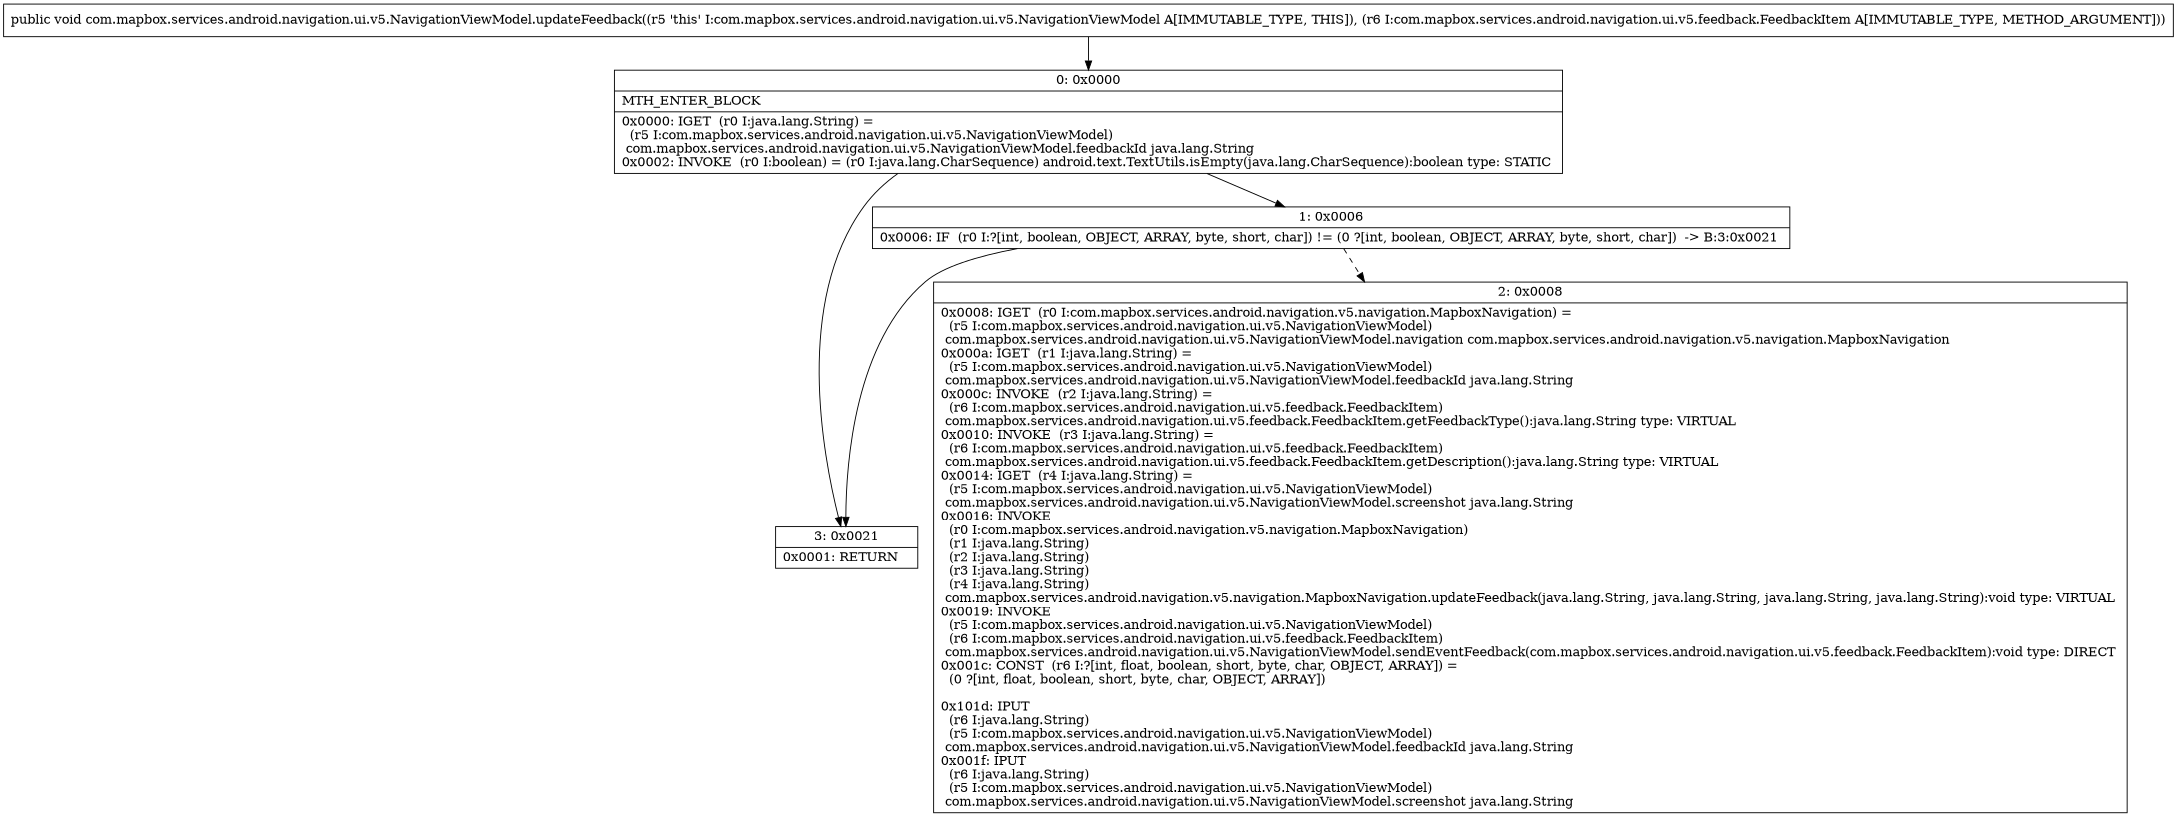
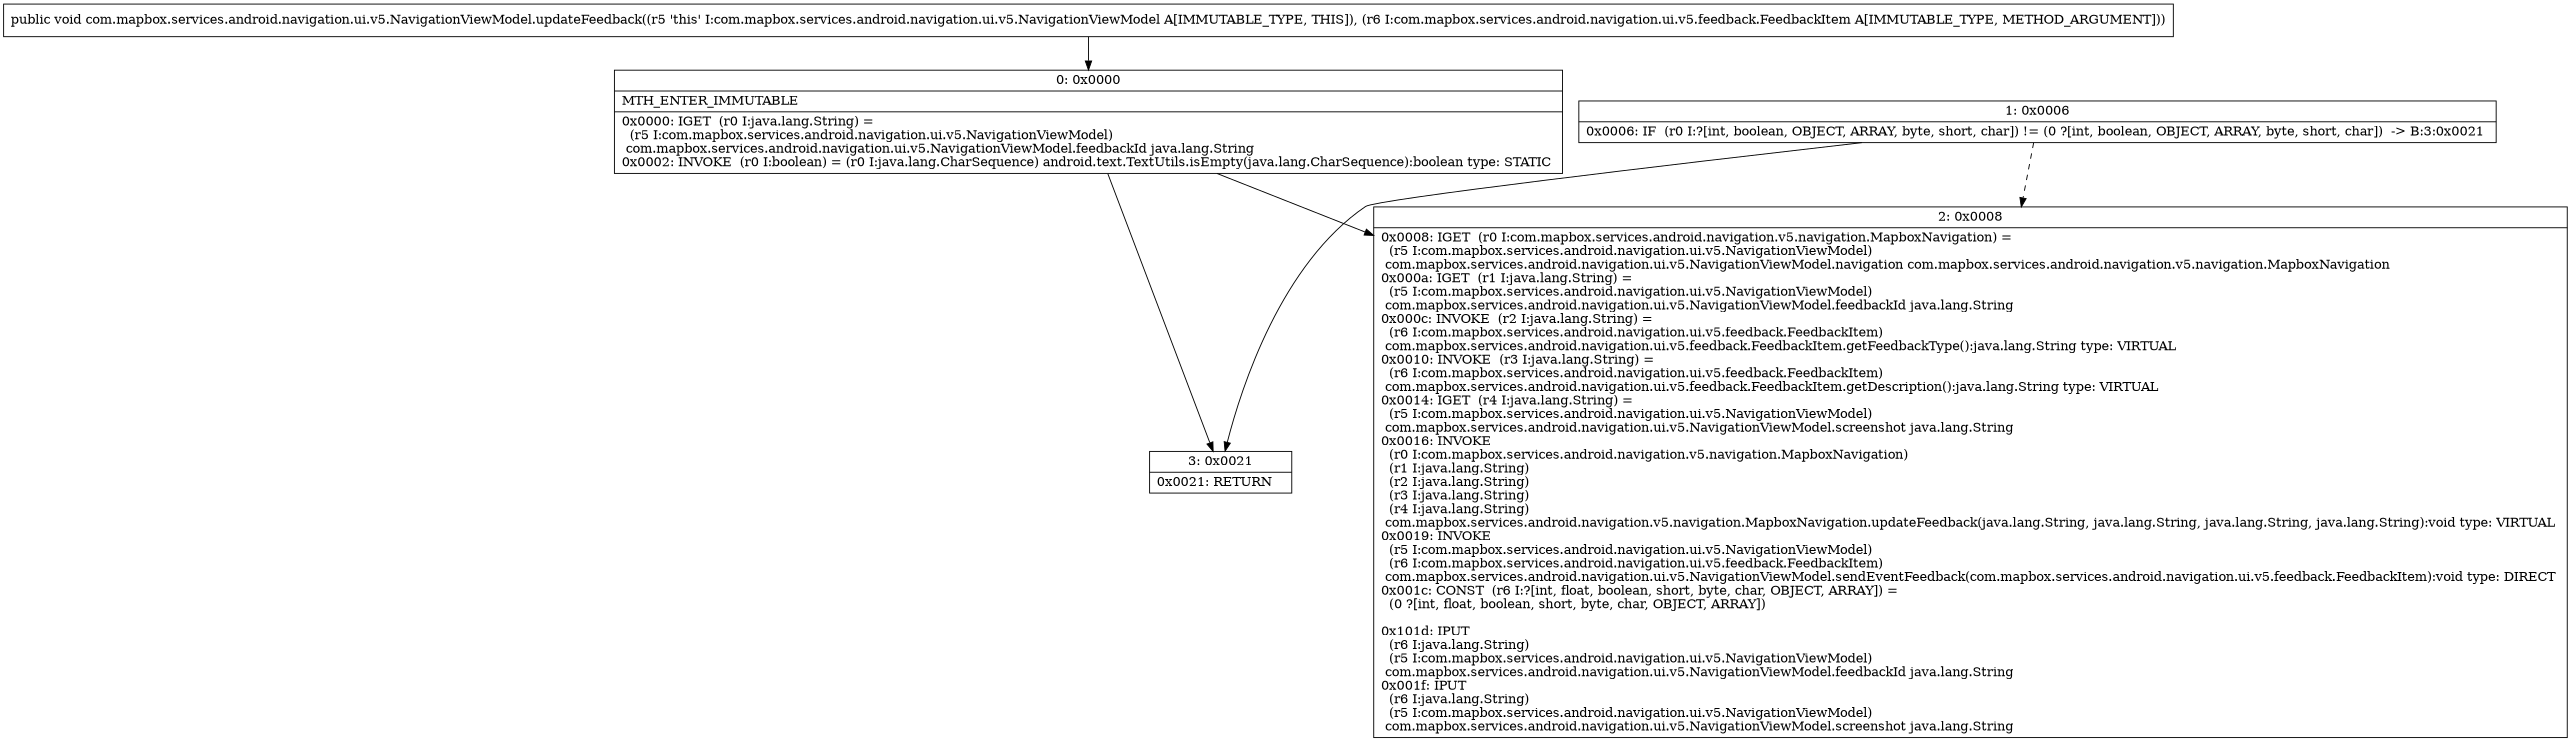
node "0: 0x0000": text "MTH_ENTER_BLOCK" -> "MTH_ENTER_IMMUTABLE"
edge "0: 0x0000" -> "1: 0x0006": now "0: 0x0000" -> "2: 0x0008"
node "3: 0x0021": text "0x0001: RETURN" -> "0x0021: RETURN"
